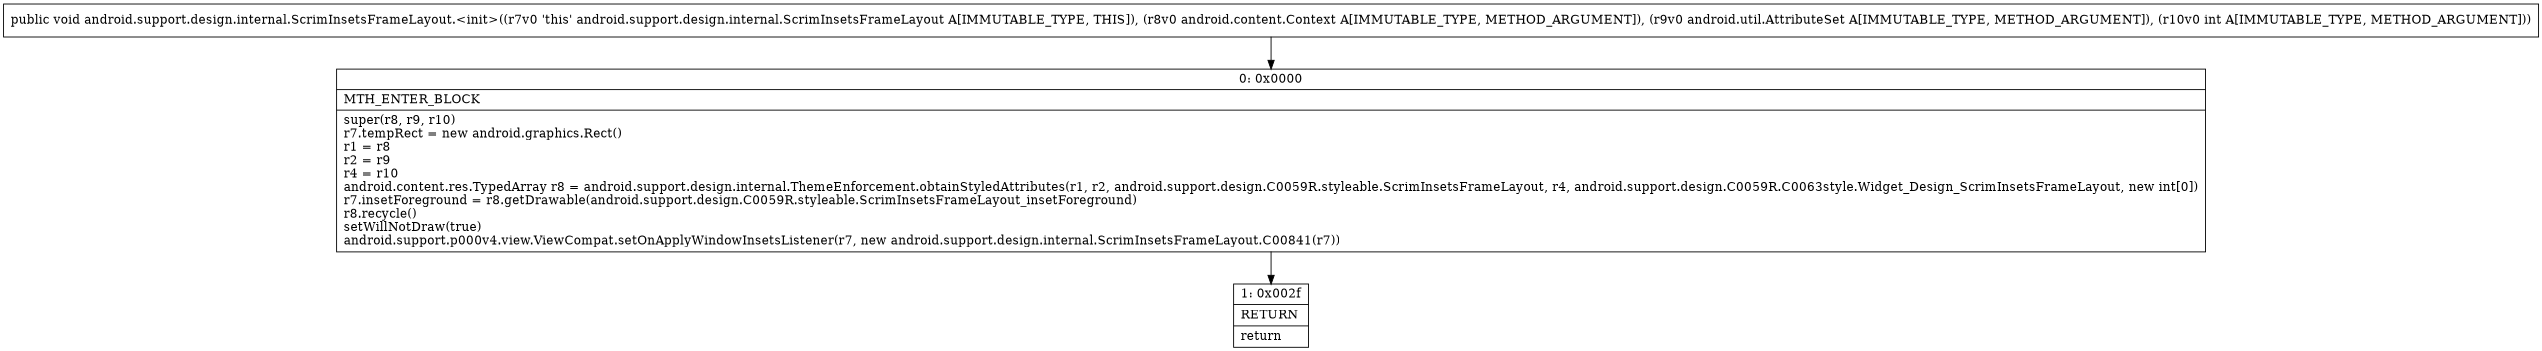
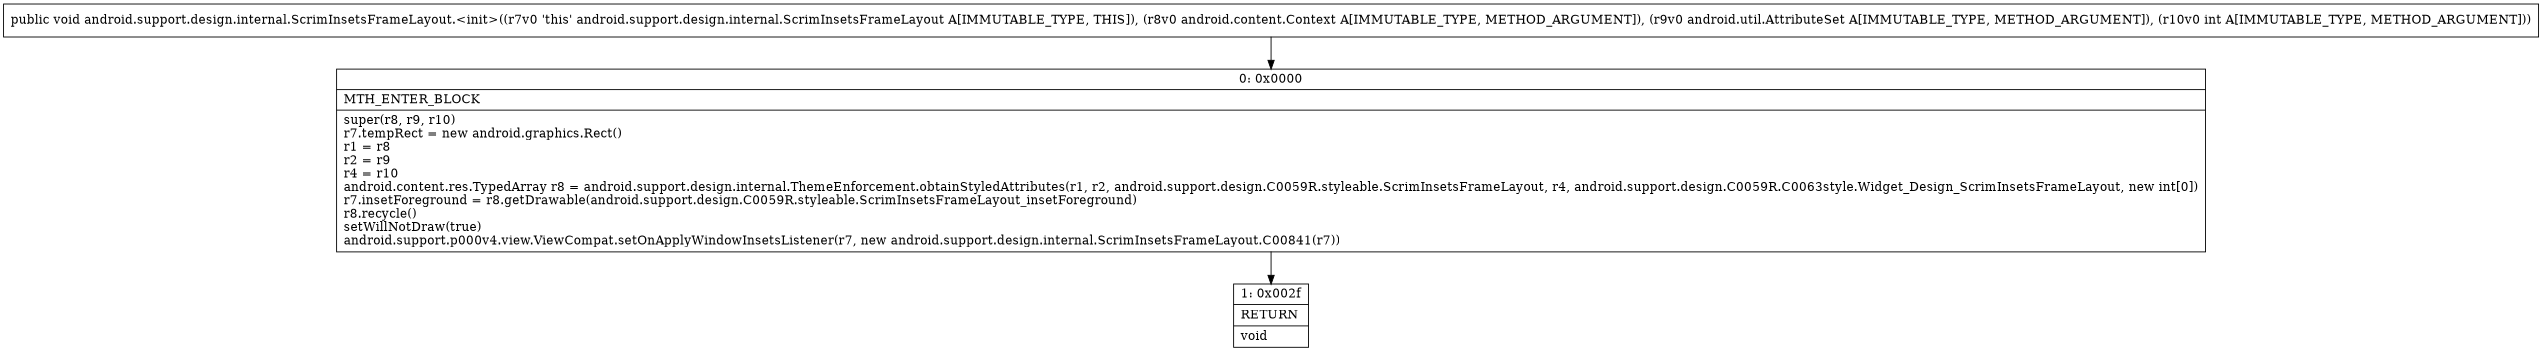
node "1: 0x002f": text "return" -> "void"
